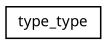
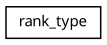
node "type_type": label "type_type" -> "rank_type"
